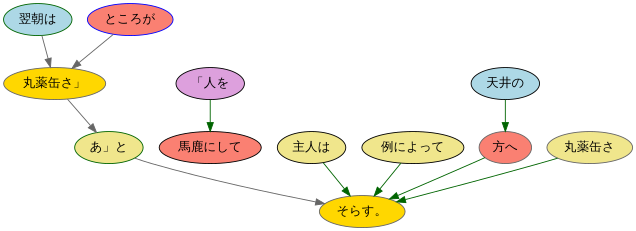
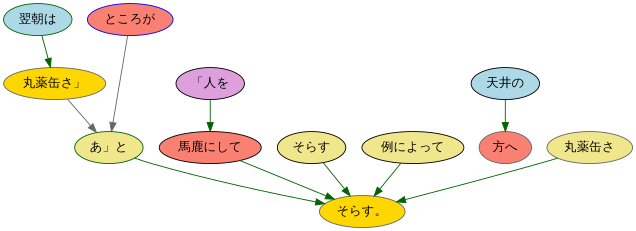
edge "翌朝は" -> "丸薬缶さ」": color gray40 -> darkgreen
edge "ところが" -> "丸薬缶さ」": now "ところが" -> "あ」と"
node "主人は": label "主人は" -> "そらす"
edge "方へ" -> "そらす。": now "馬鹿にして" -> "そらす。"
edge "あ」と" -> "そらす。": color gray40 -> darkgreen
